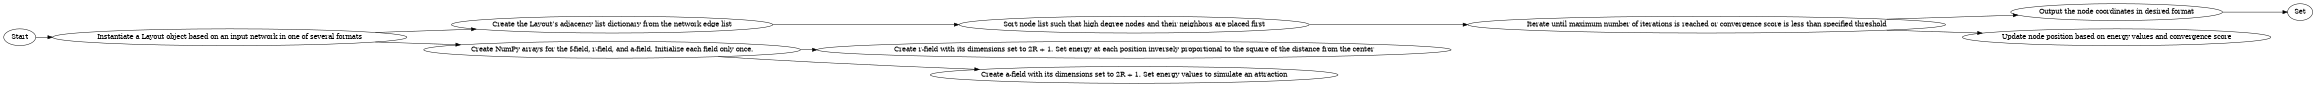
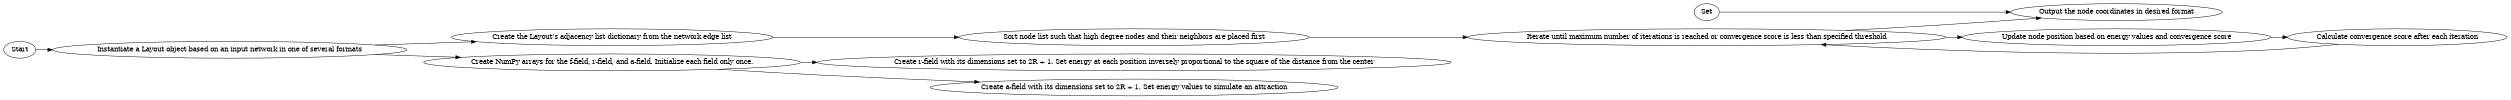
edge "Output the node coordinates in desired format" -> "Set": reversed
node "Calculate convergence score after each iteration": added
